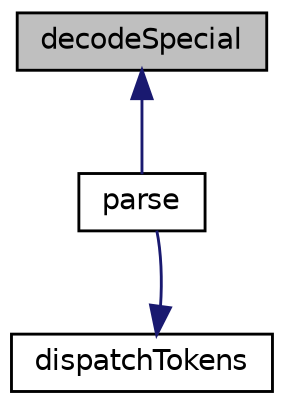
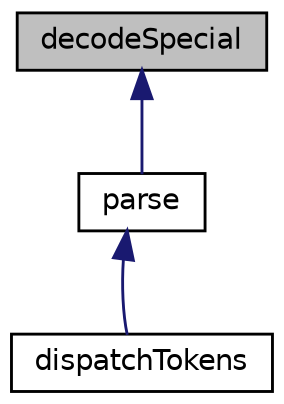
edge "parse" -> "dispatchTokens": reversed
